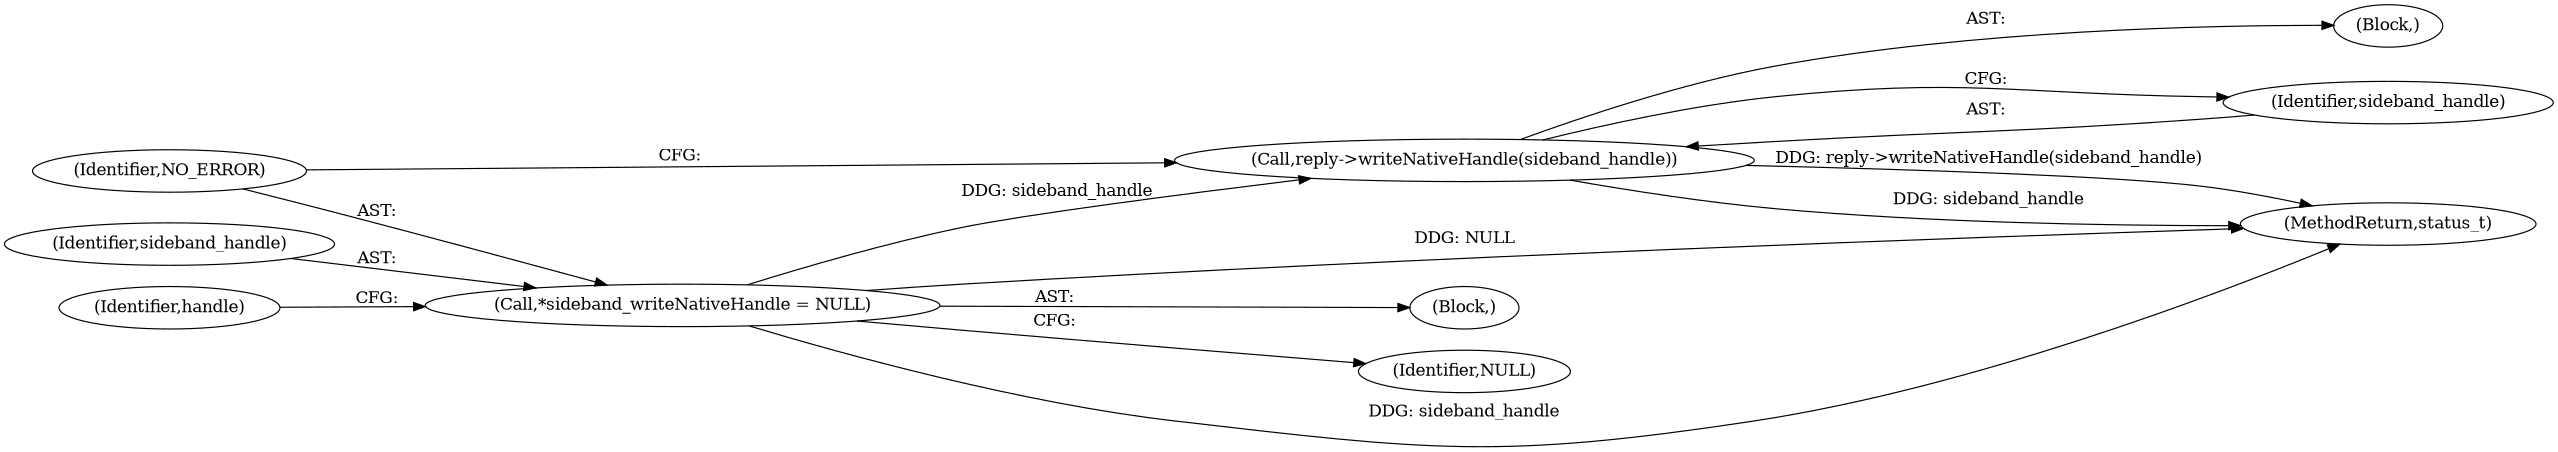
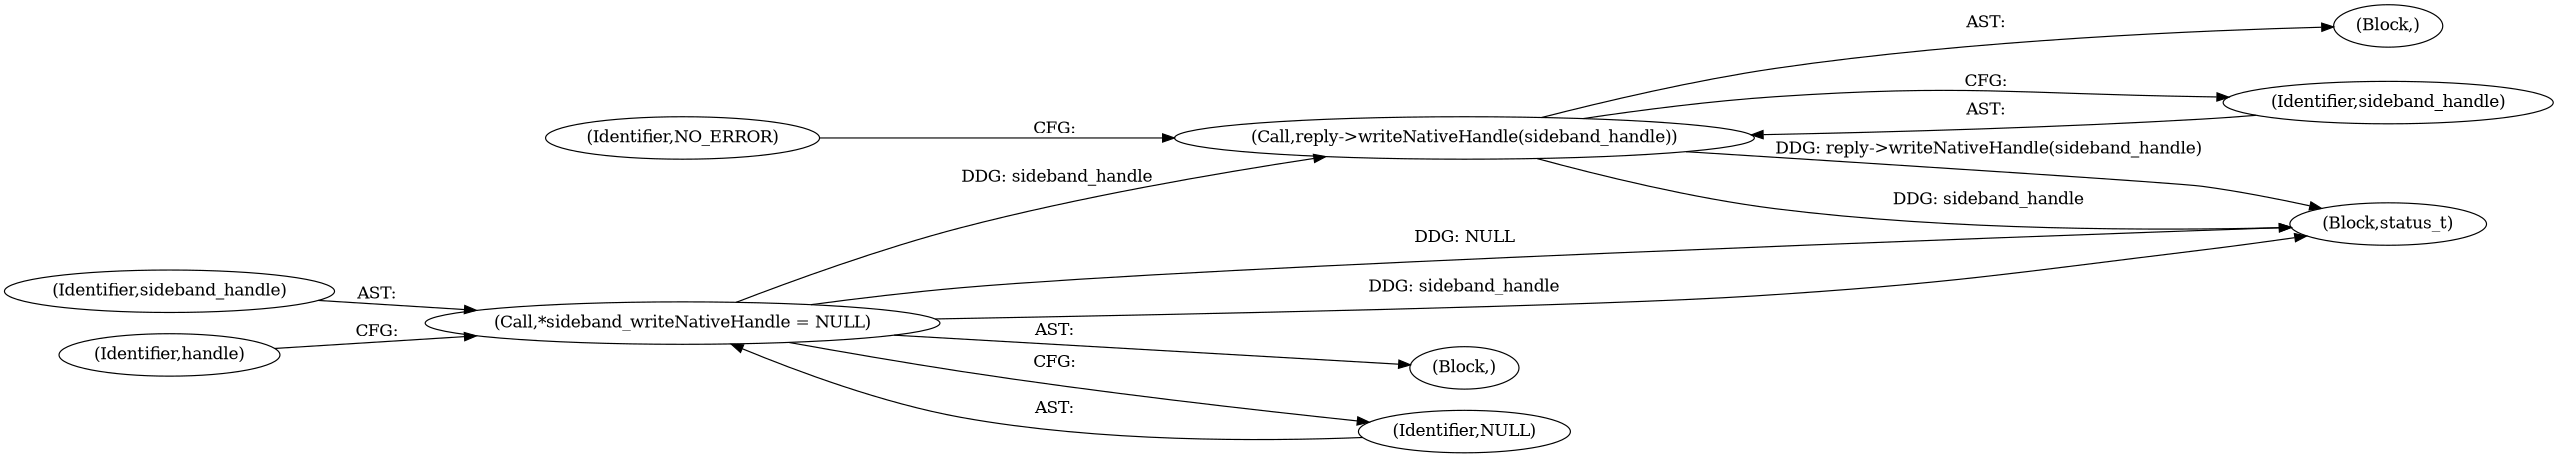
node "(MethodReturn,status_t)": label "(MethodReturn,status_t)" -> "(Block,status_t)"
edge "(Identifier,NO_ERROR)" -> "(Call,*sideband_writeNativeHandle = NULL)": now "(Identifier,NULL)" -> "(Call,*sideband_writeNativeHandle = NULL)"
